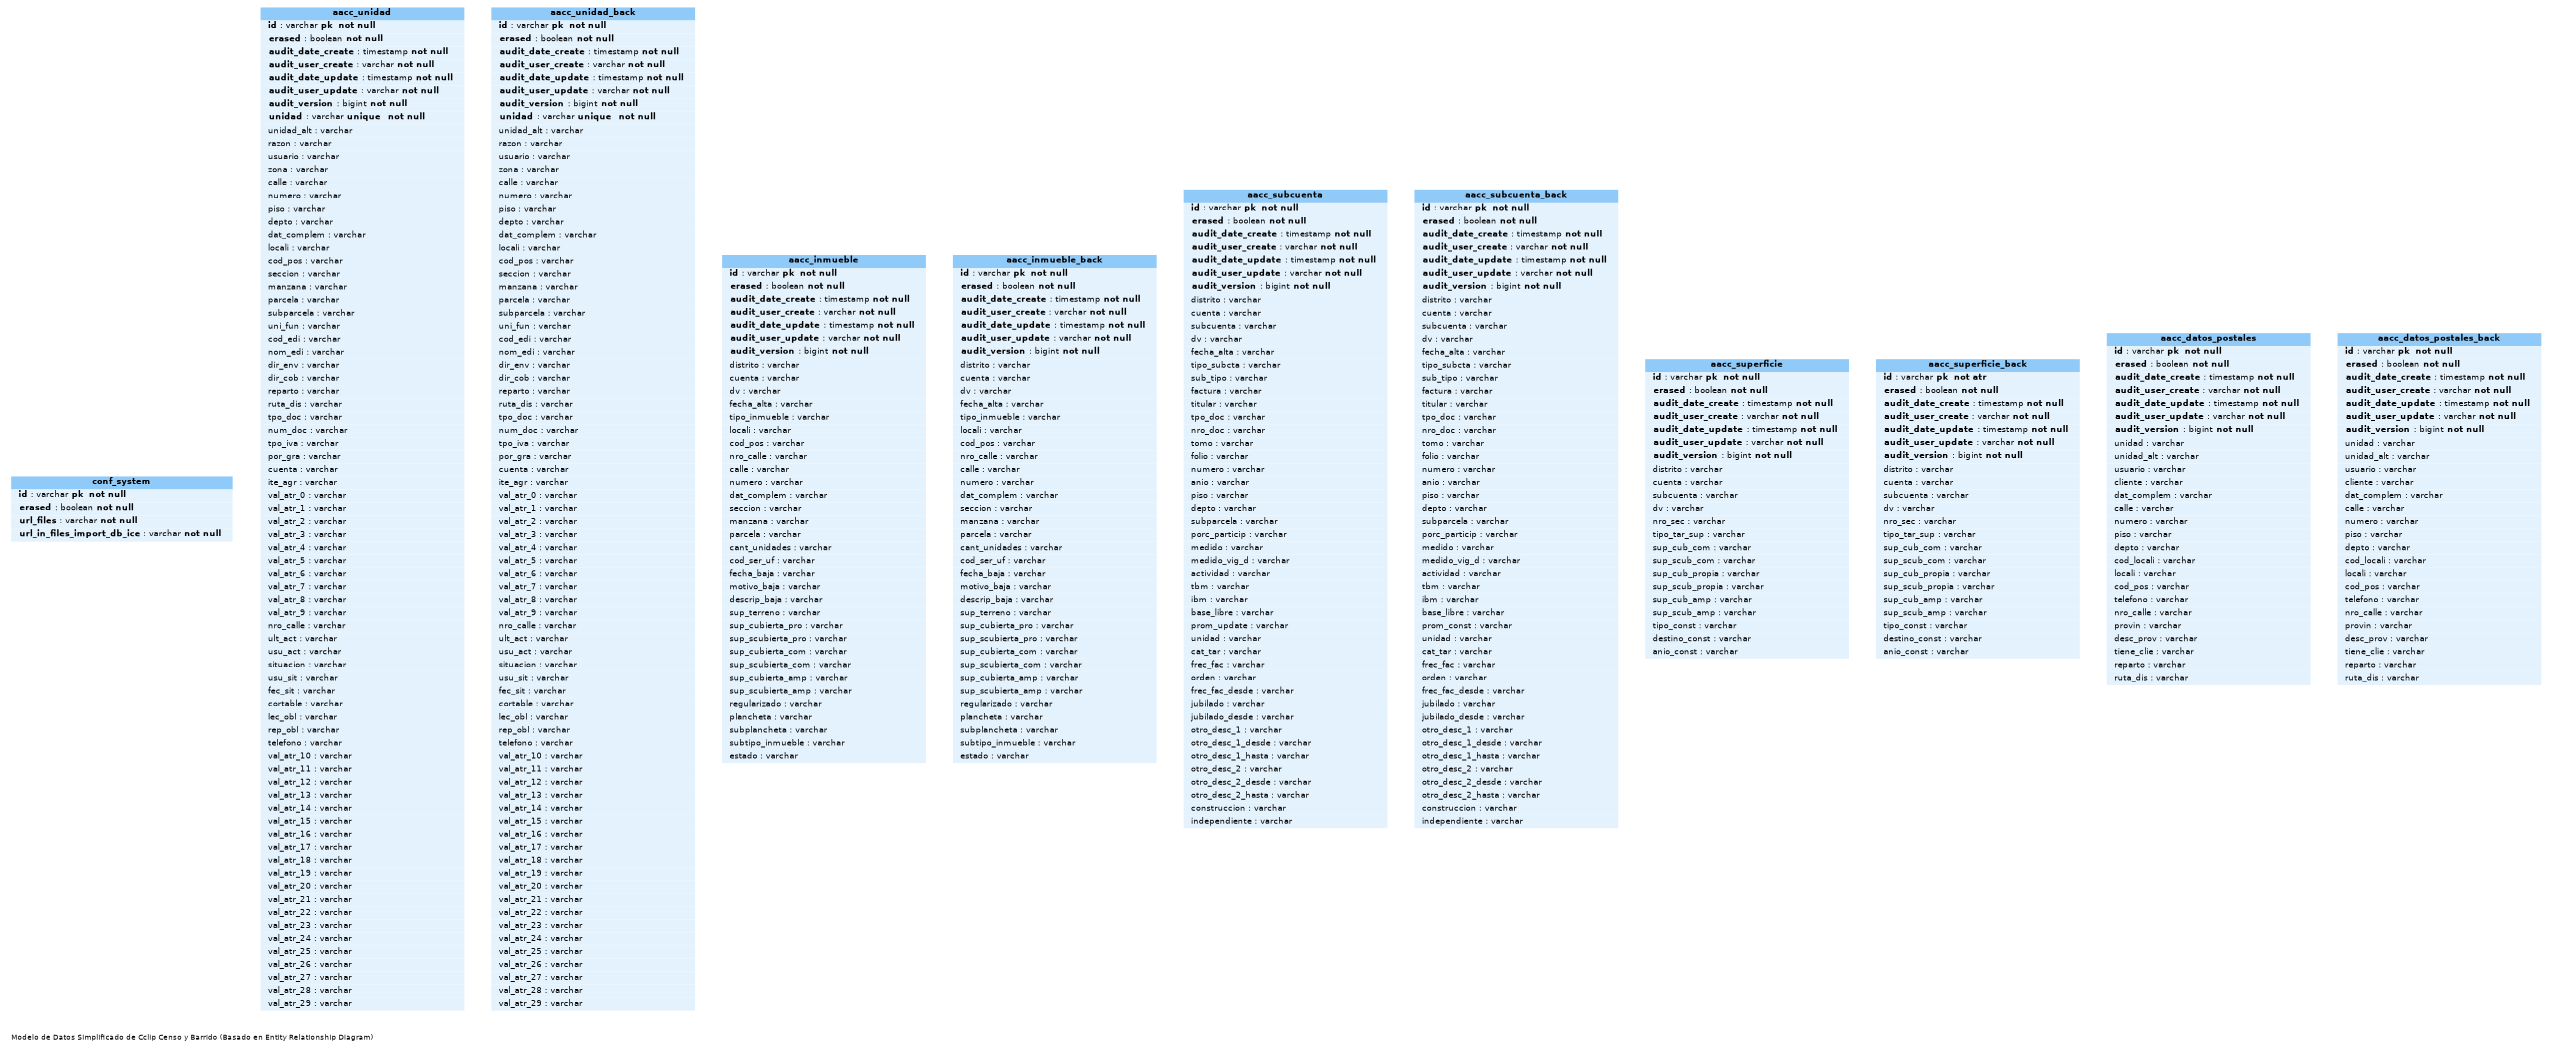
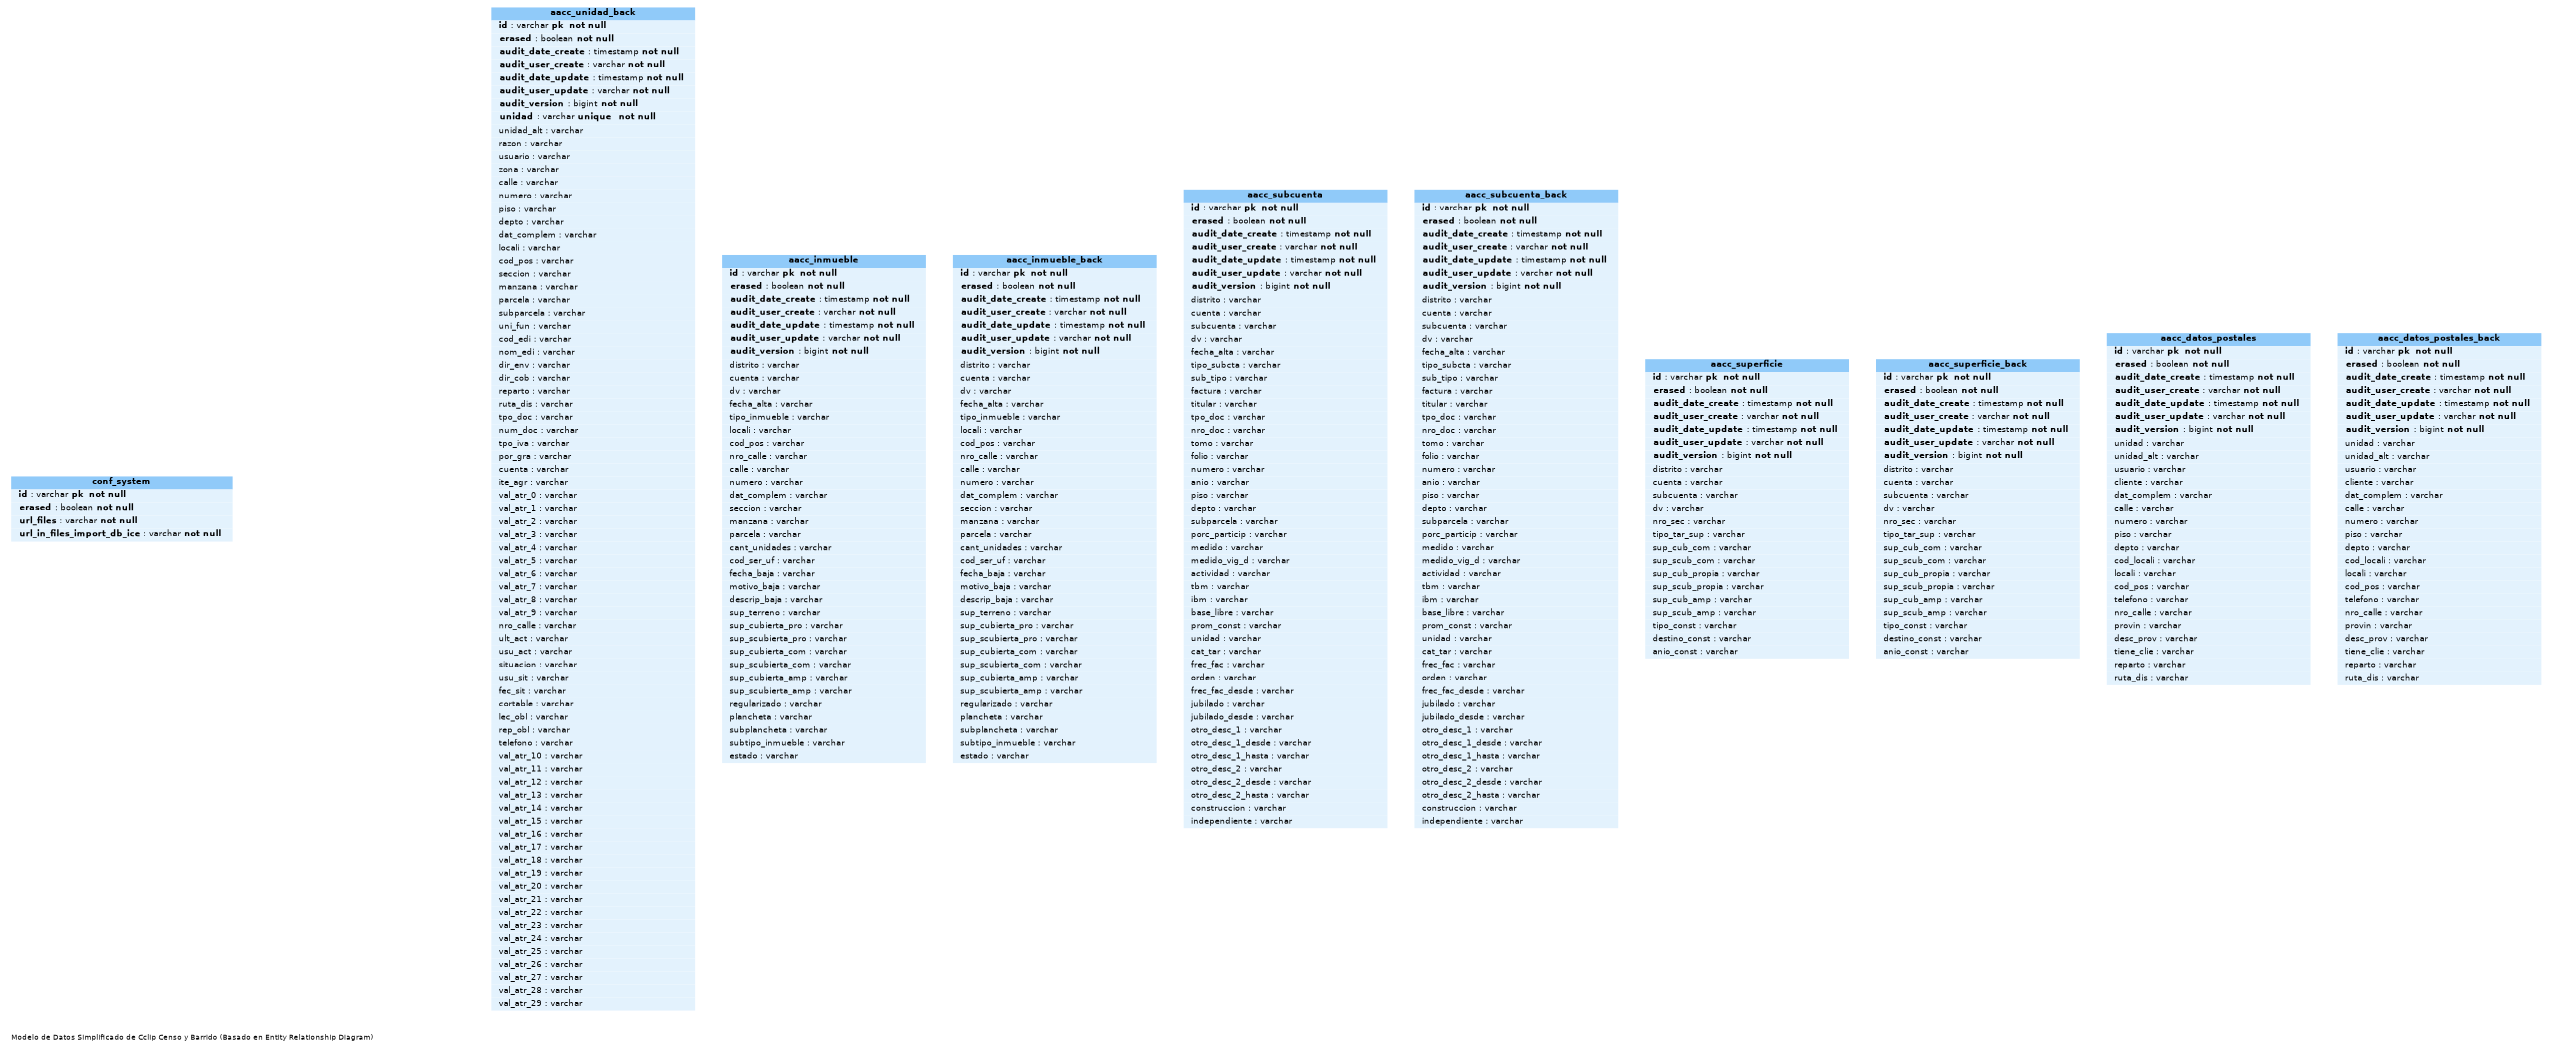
node "aacc_superficie_back": text "pk  not atr" -> "pk  not null"
node "aacc_unidad": removed
node "aacc_subcuenta": text "prom_update : varchar" -> "prom_const : varchar"
